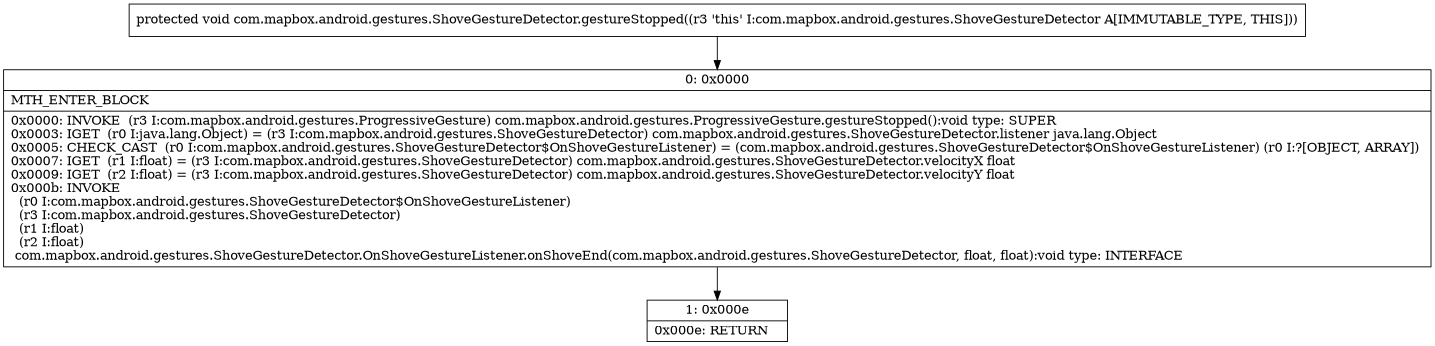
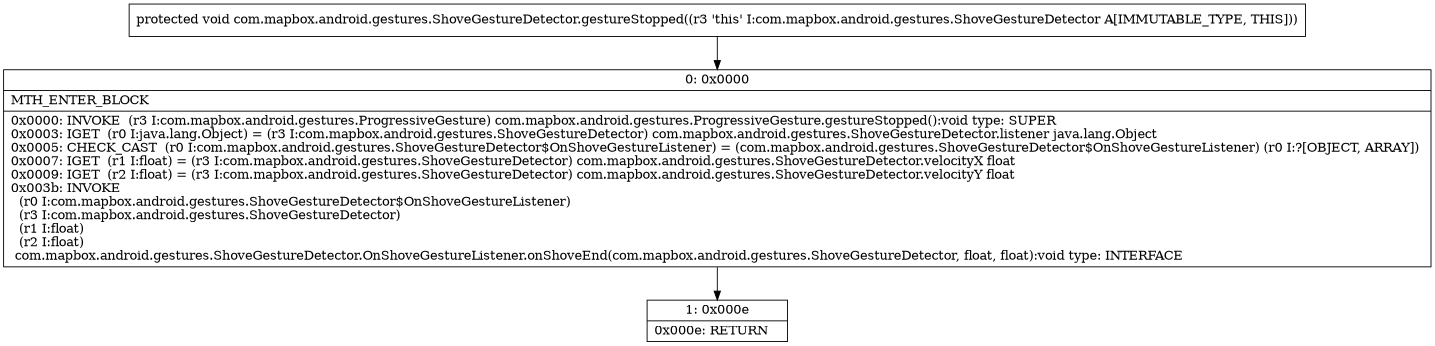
node "0: 0x0000": text "0x000b: INVOKE" -> "0x003b: INVOKE"
